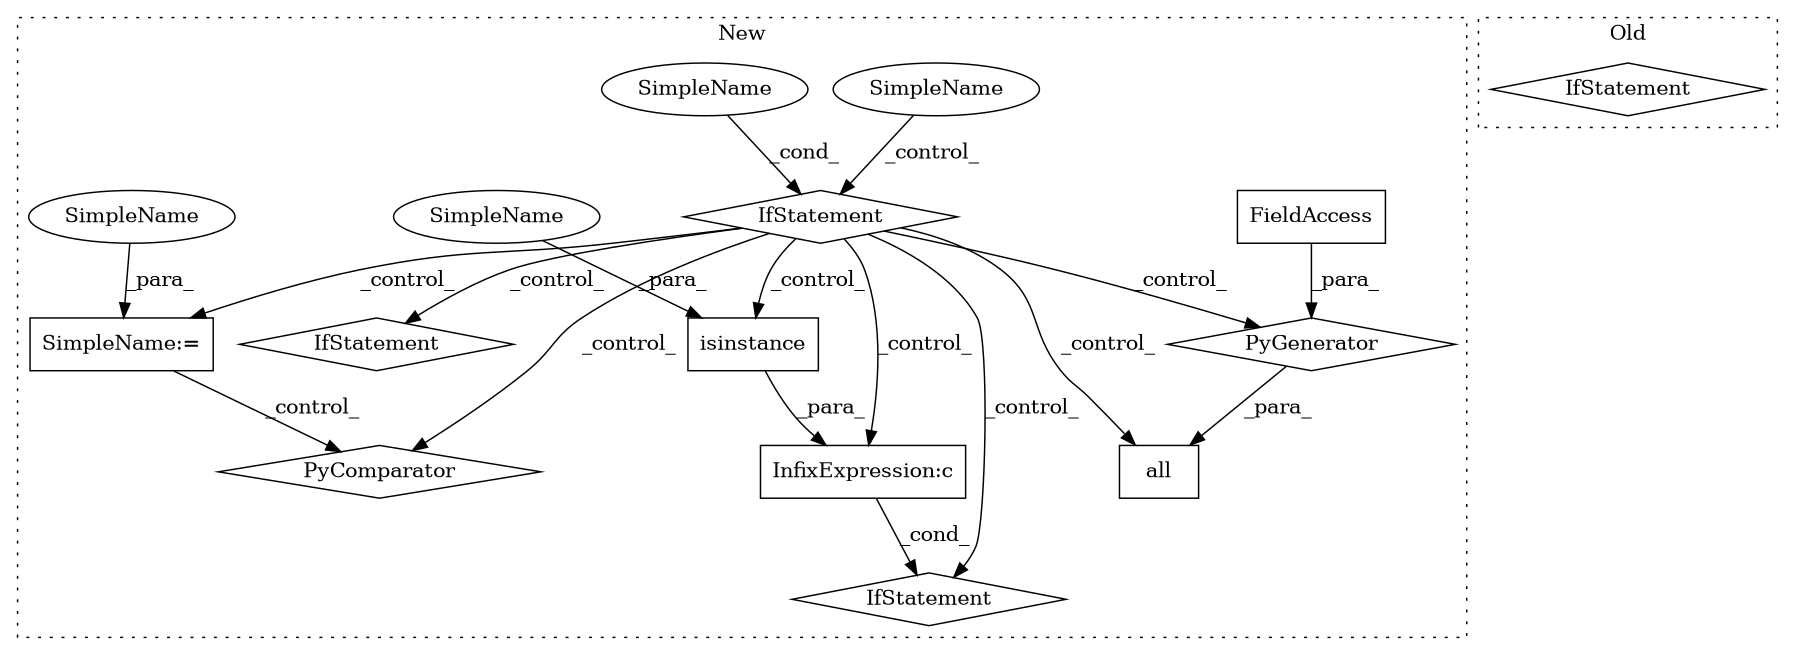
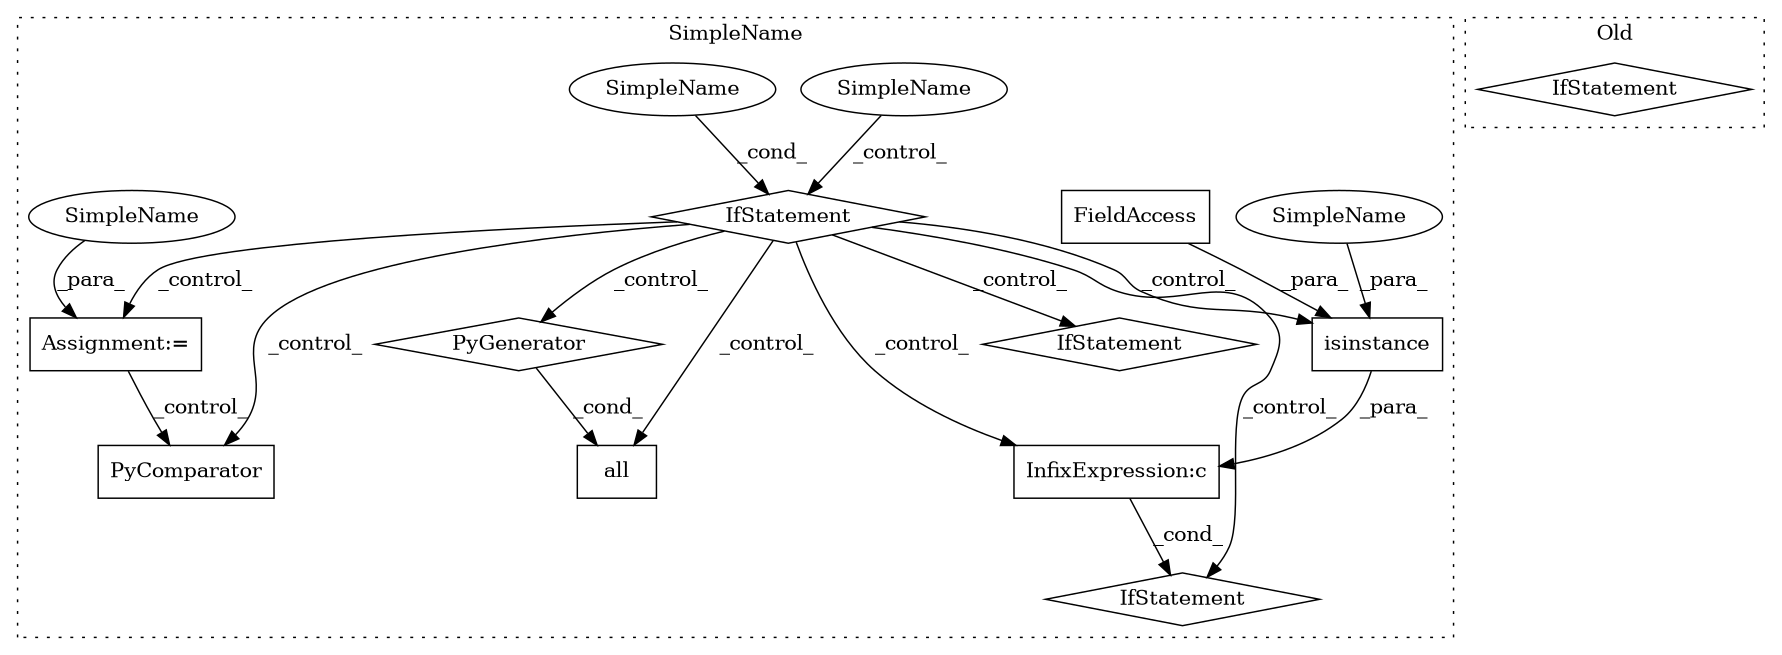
cluster "New": label "New" -> "SimpleName"
edge "FieldAccess" -> "PyGenerator": now "FieldAccess" -> "isinstance"
node "SimpleName:=": label "SimpleName:=" -> "Assignment:="
edge "PyGenerator" -> "all": label "_para_" -> "_cond_"
node "PyComparator": shape diamond -> box
